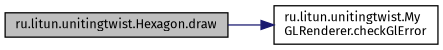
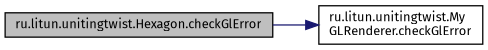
node "ru.litun.unitingtwist.Hexagon.draw": label "ru.litun.unitingtwist.Hexagon.draw" -> "ru.litun.unitingtwist.Hexagon.checkGlError"
